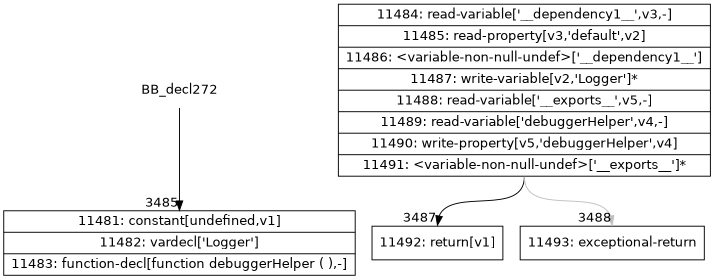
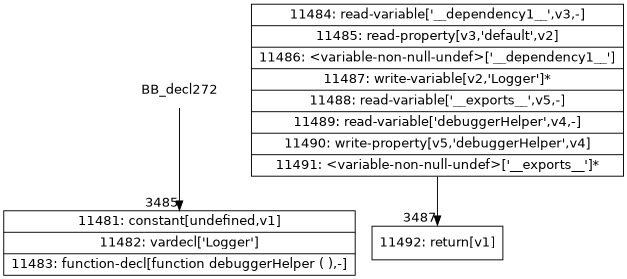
node "11493: exceptional-return": removed
